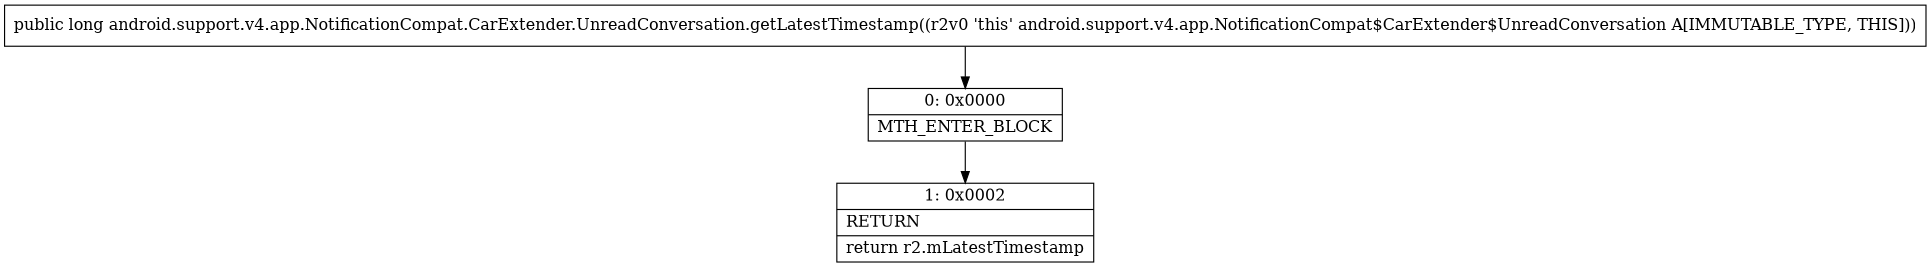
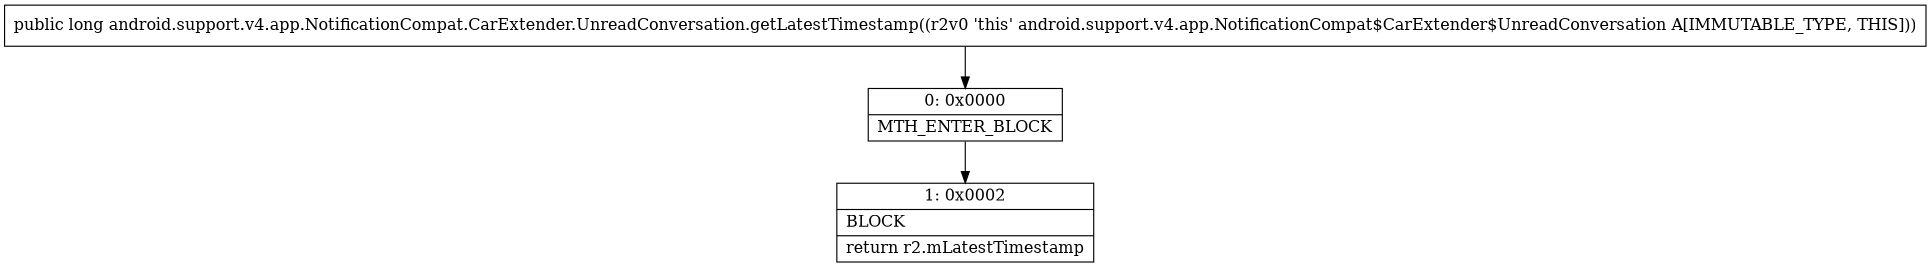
node "1: 0x0002": text "RETURN" -> "BLOCK"
